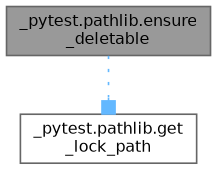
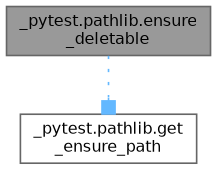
node "_pytest.pathlib.get _lock_path": label "_pytest.pathlib.get _lock_path" -> "_pytest.pathlib.get _ensure_path"
